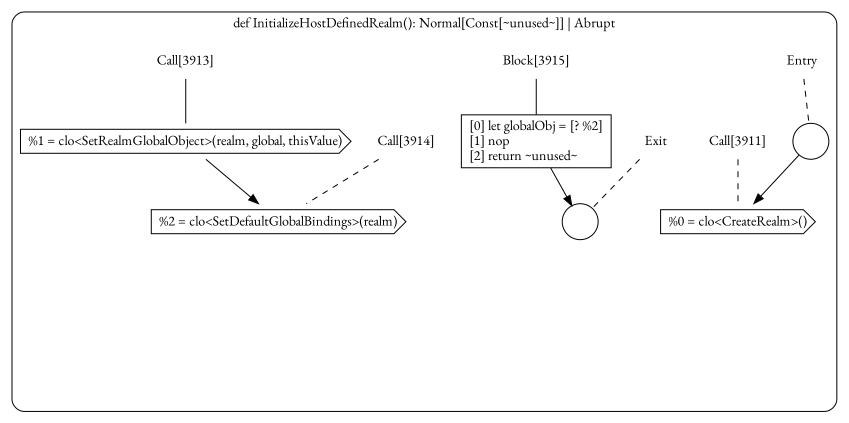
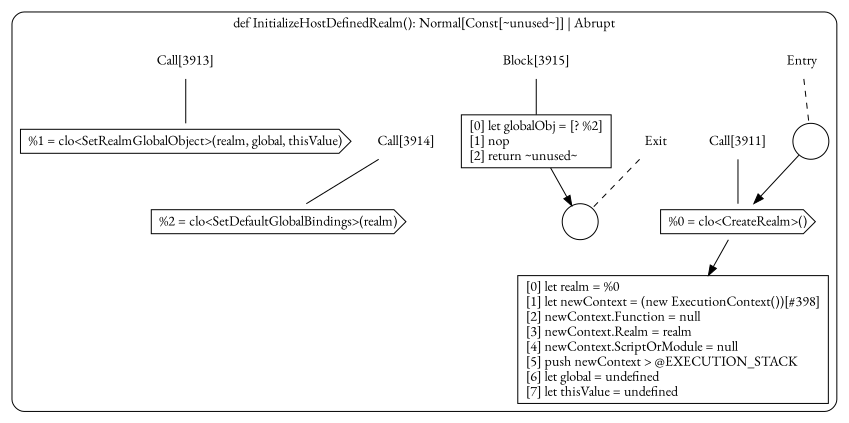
edge "%1 = clo<SetRealmGlobalObject>(realm, global, thisValue)" -> "%2 = clo<SetDefaultGlobalBindings>(realm)": removed
edge "Call[3914]" -- "%2 = clo<SetDefaultGlobalBindings>(realm)": style dashed -> solid
edge "Call[3911]" -- "%0 = clo<CreateRealm>()": style dashed -> solid
node "[0] let realm = %0": added
